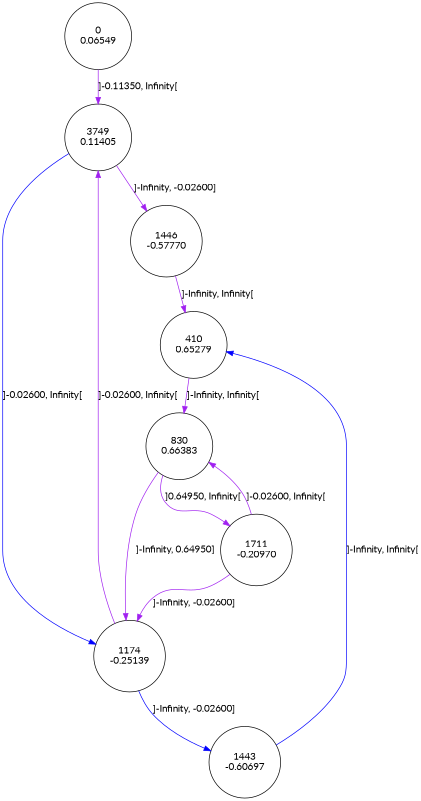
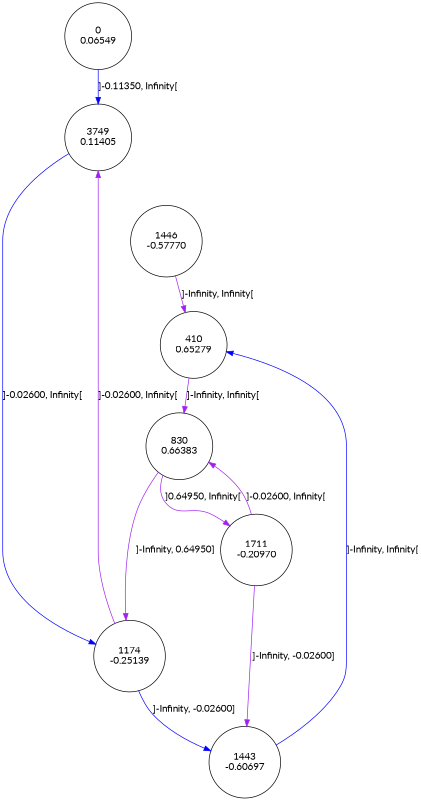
edge "0 0.06549" -> "3749 0.11405": color purple -> blue
edge "3749 0.11405" -> "1446 -0.57770": removed, label "]-Infinity, -0.02600]"
edge "1711 -0.20970" -> "1174 -0.25139": now "1711 -0.20970" -> "1443 -0.60697"
